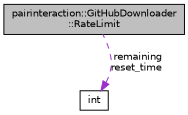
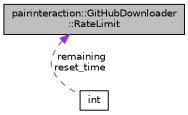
edge "pairinteraction::GitHubDownloader ::RateLimit" -> "int": reversed
